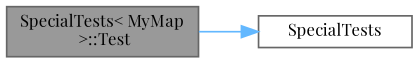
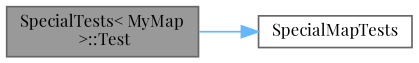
node "SpecialTests": label "SpecialTests" -> "SpecialMapTests"
